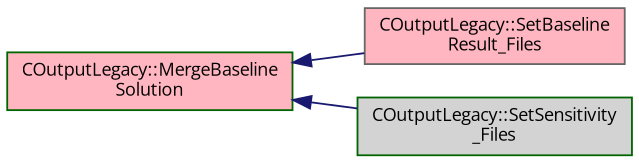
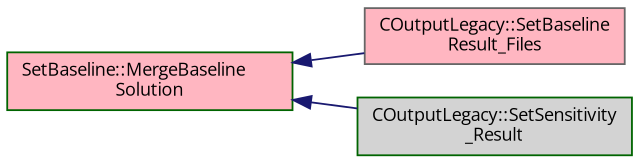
node "COutputLegacy::MergeBaseline Solution": label "COutputLegacy::MergeBaseline Solution" -> "SetBaseline::MergeBaseline Solution"
node "COutputLegacy::SetSensitivity _Files": label "COutputLegacy::SetSensitivity _Files" -> "COutputLegacy::SetSensitivity _Result"
